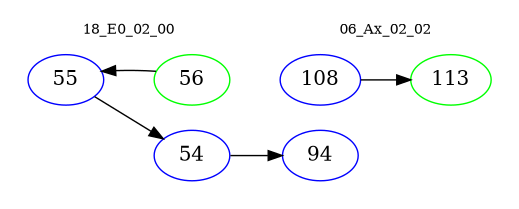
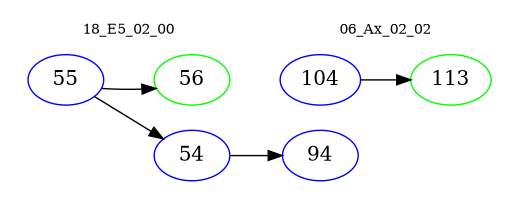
cluster "18_E0_02_00": label "18_E0_02_00" -> "18_E5_02_00"
edge "56" -> "55": reversed
node "108": label "108" -> "104"
